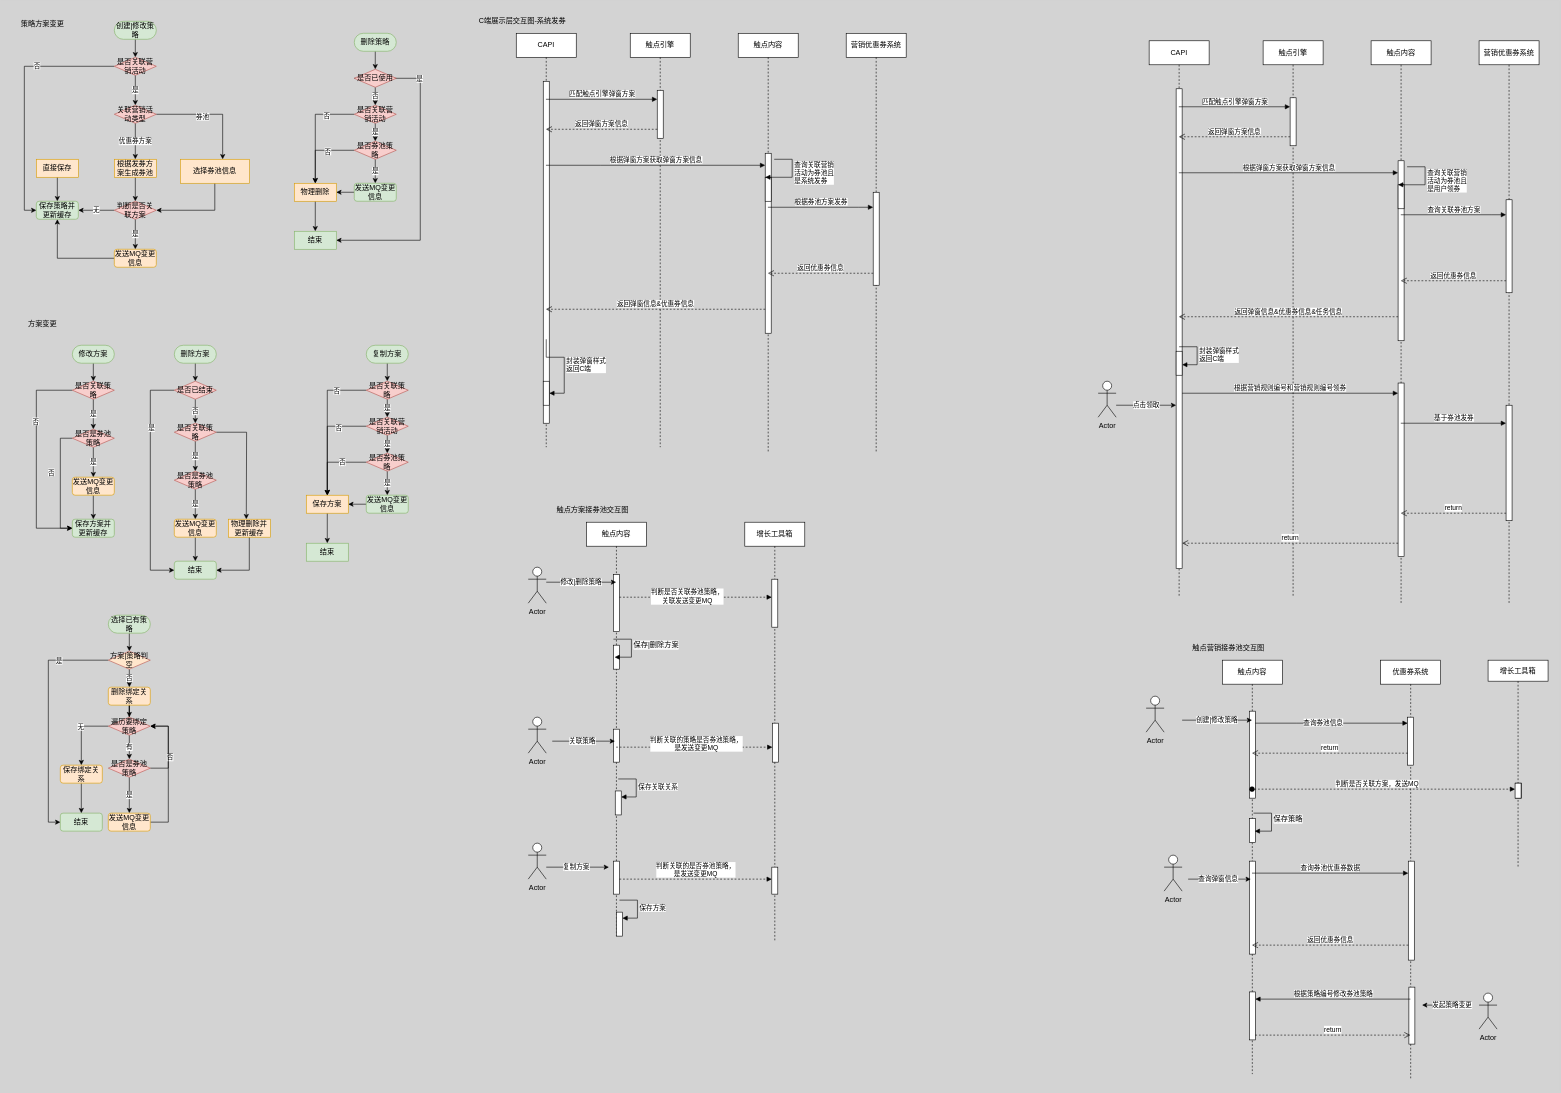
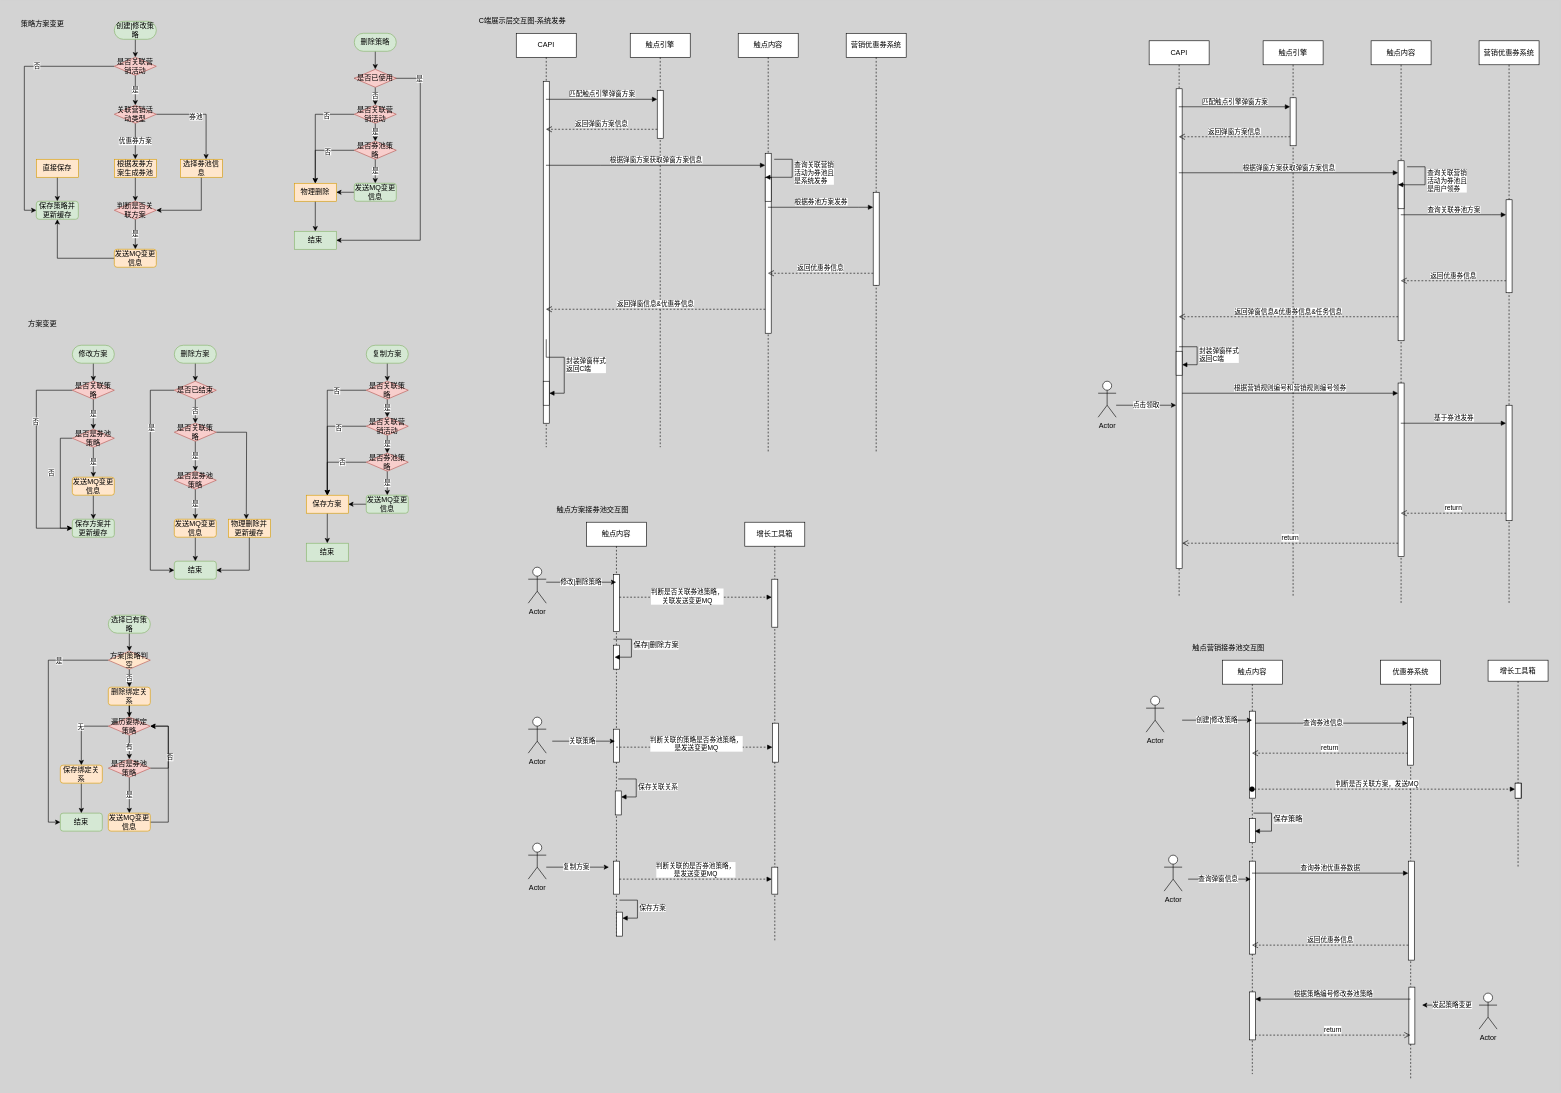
node "选择券池信息": size 69x24 -> 42x18
edge "判断是否关联方案" -> "保存策略并更新缓存": removed, label "无"
